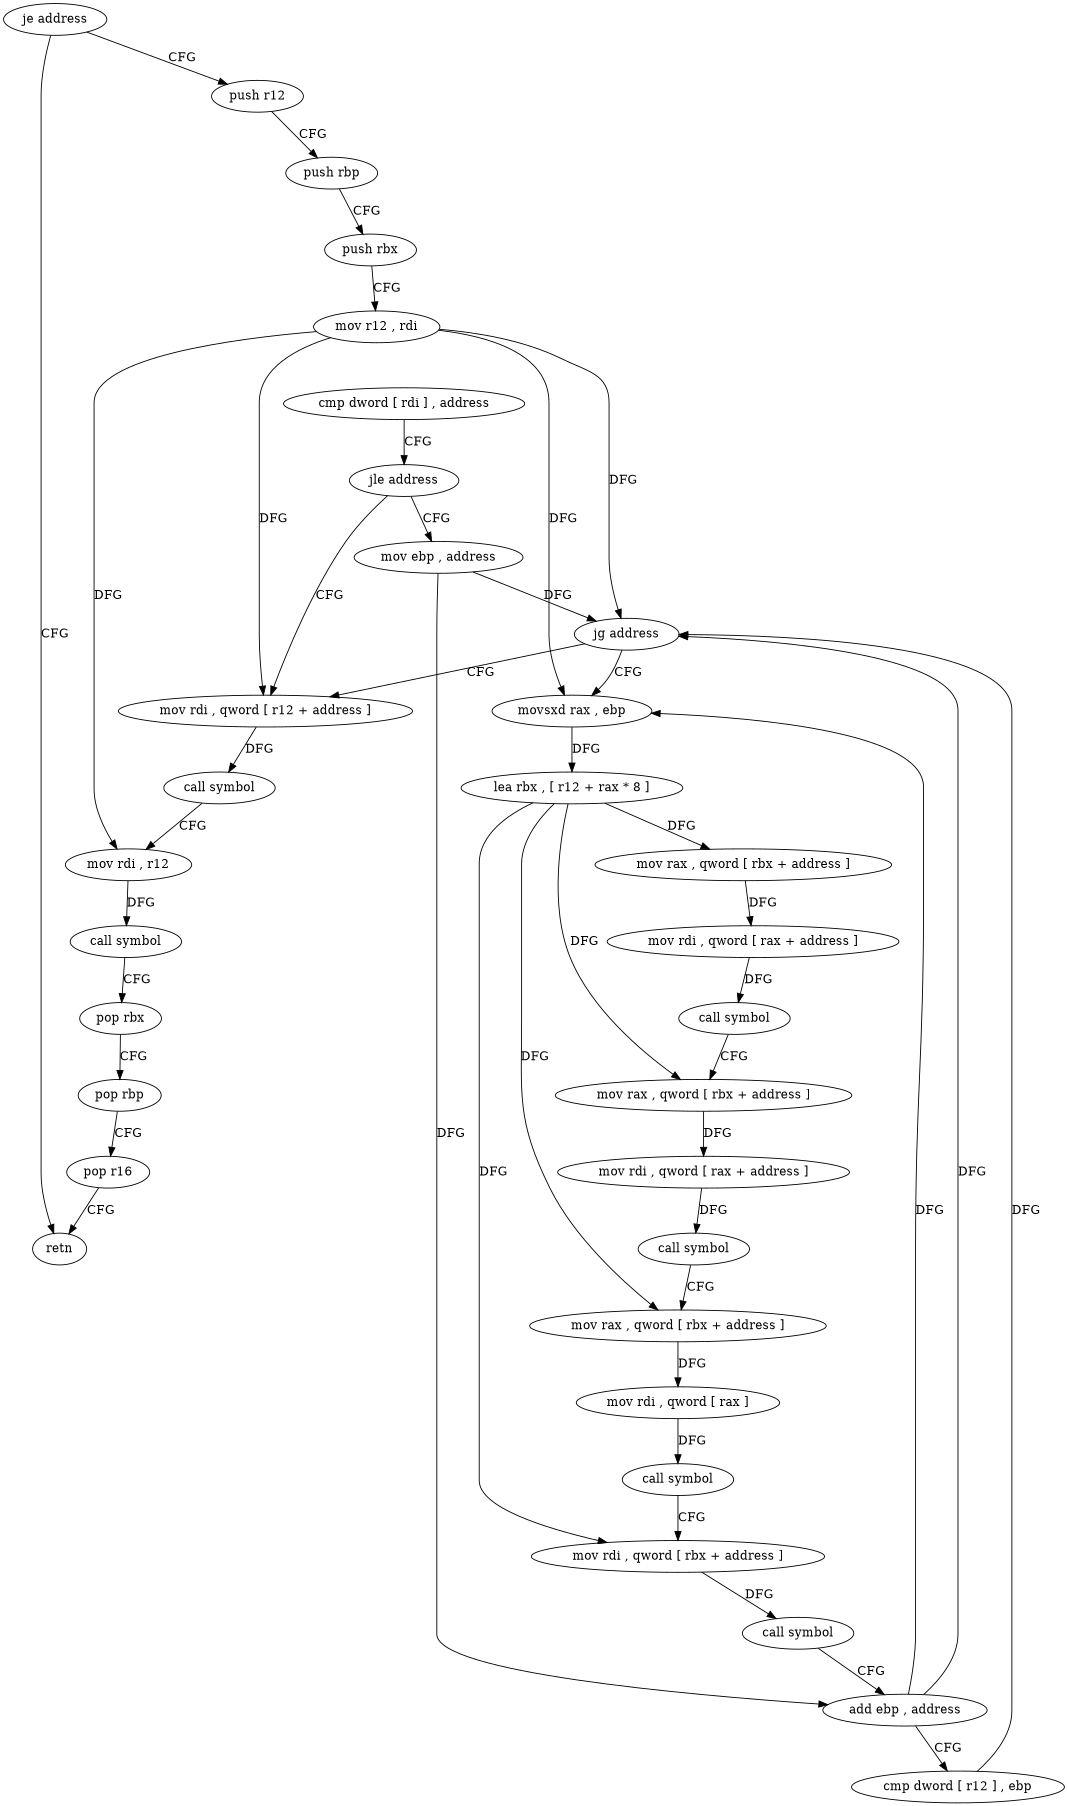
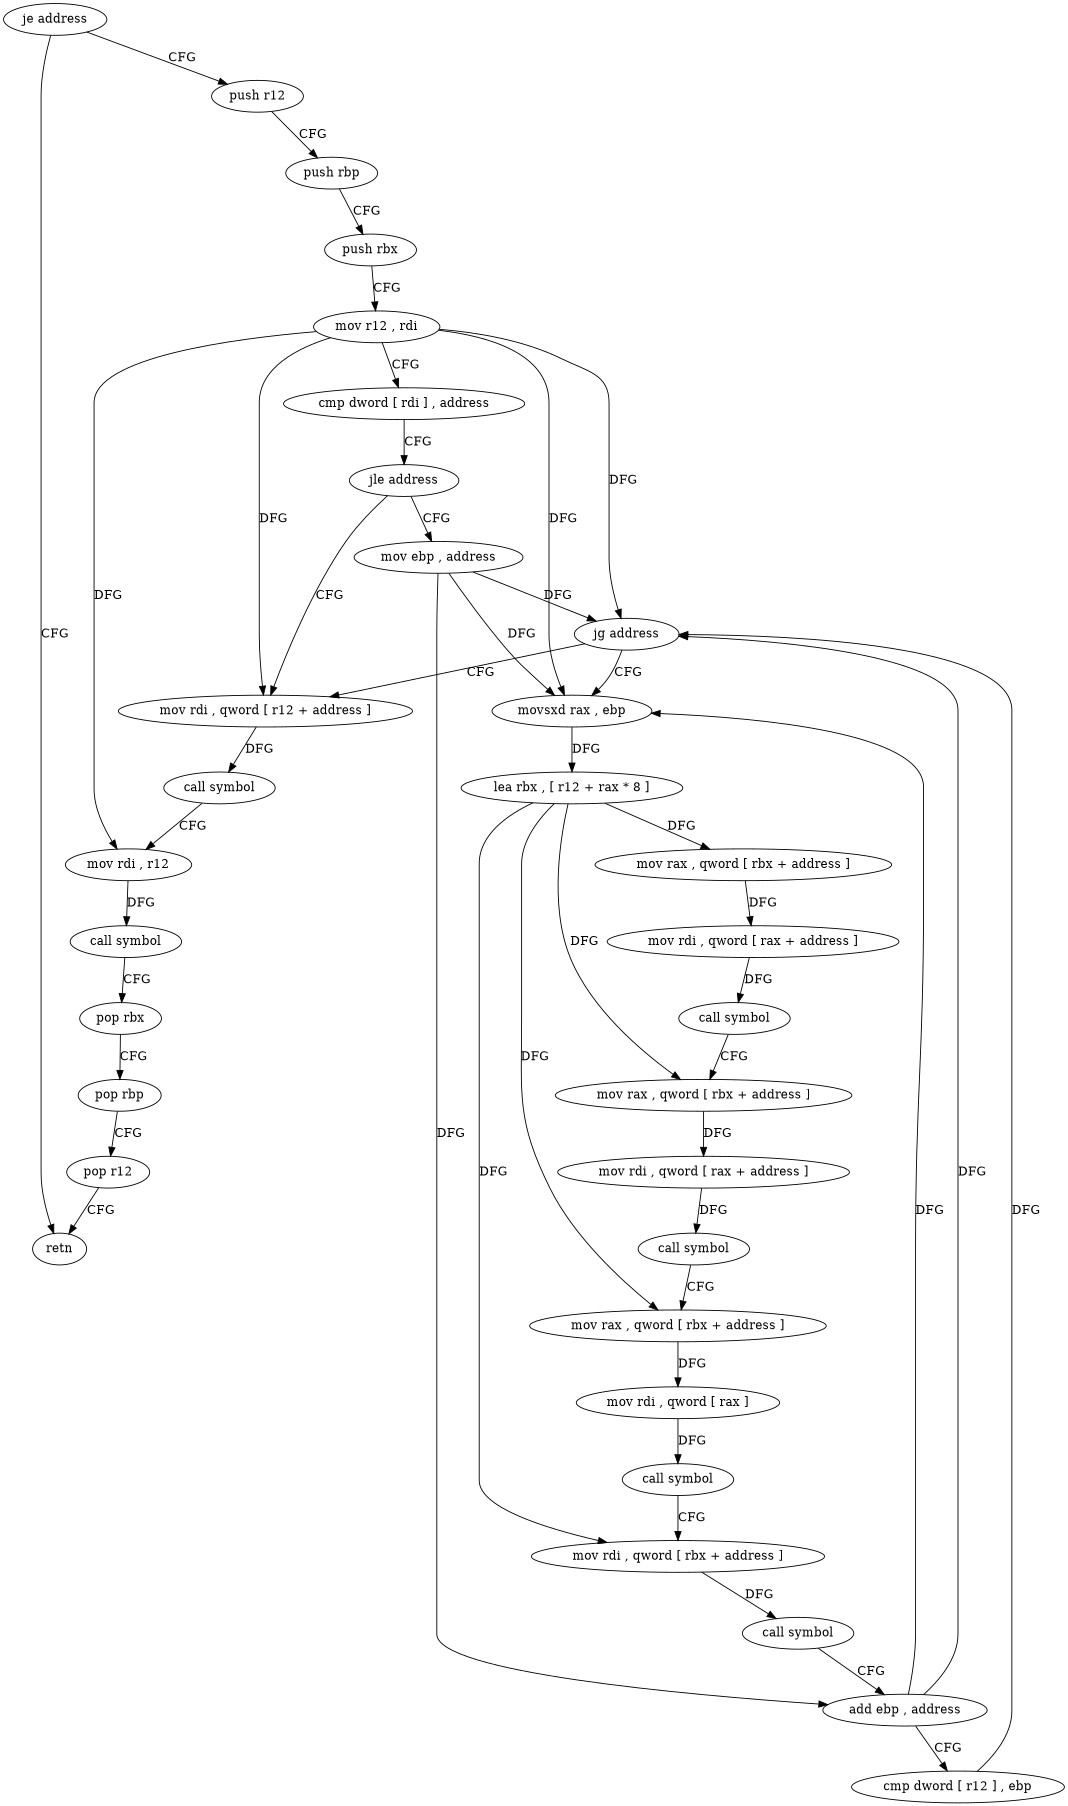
edge "mov r12 , rdi" -> "cmp dword [ rdi ] , address": added, label "CFG"
edge "mov ebp , address" -> "movsxd rax , ebp": added, label "DFG"
node "pop r16": label "pop r16" -> "pop r12"
